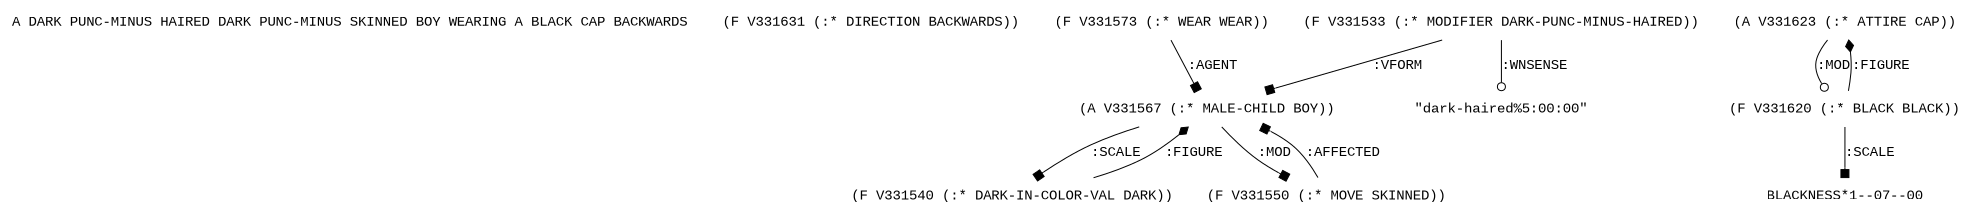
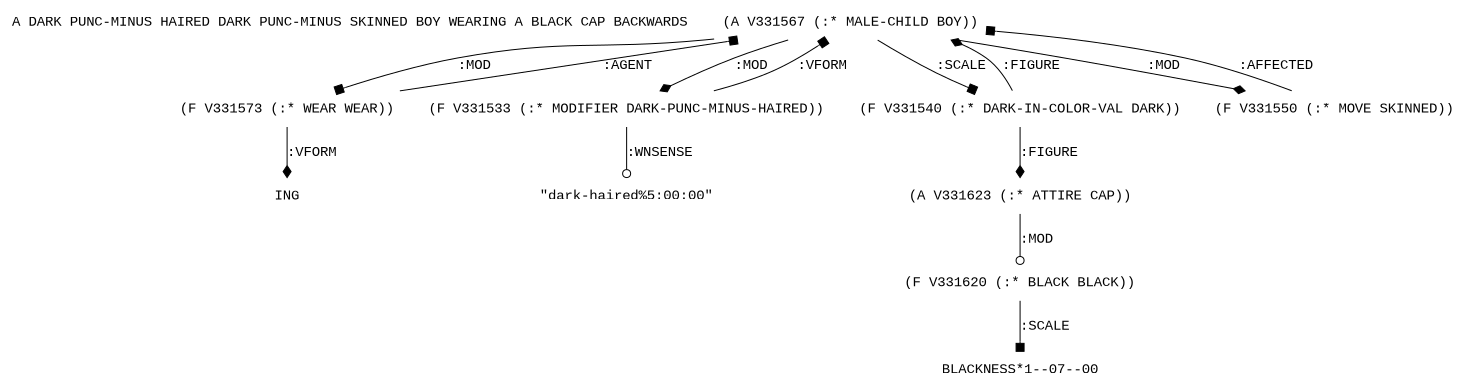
node "(F V331631 (:* DIRECTION BACKWARDS))": removed
edge "(A V331567 (:* MALE-CHILD BOY))" -> "(F V331573 (:* WEAR WEAR))": added, label ":MOD"
edge "(A V331567 (:* MALE-CHILD BOY))" -> "(F V331533 (:* MODIFIER DARK-PUNC-MINUS-HAIRED))": added, label ":MOD"
edge "(F V331620 (:* BLACK BLACK))" -> "(A V331623 (:* ATTIRE CAP))": now "(F V331540 (:* DARK-IN-COLOR-VAL DARK))" -> "(A V331623 (:* ATTIRE CAP))"
edge "(A V331567 (:* MALE-CHILD BOY))" -> "(F V331550 (:* MOVE SKINNED))": arrowhead box -> diamond
node "ING": added
